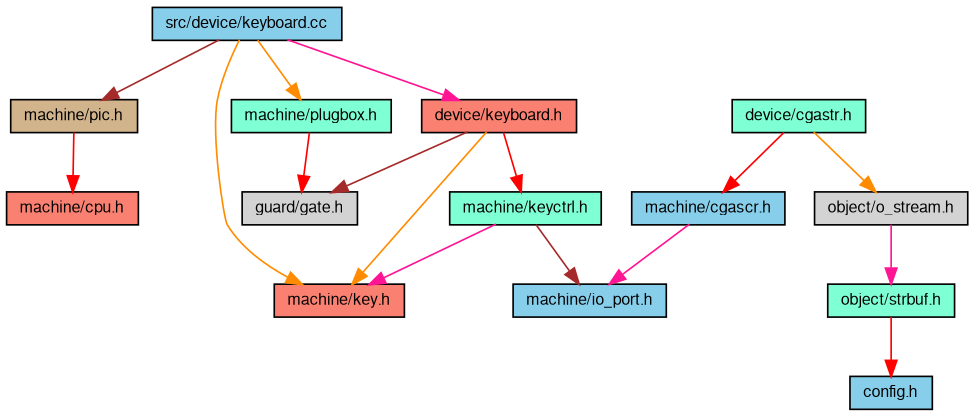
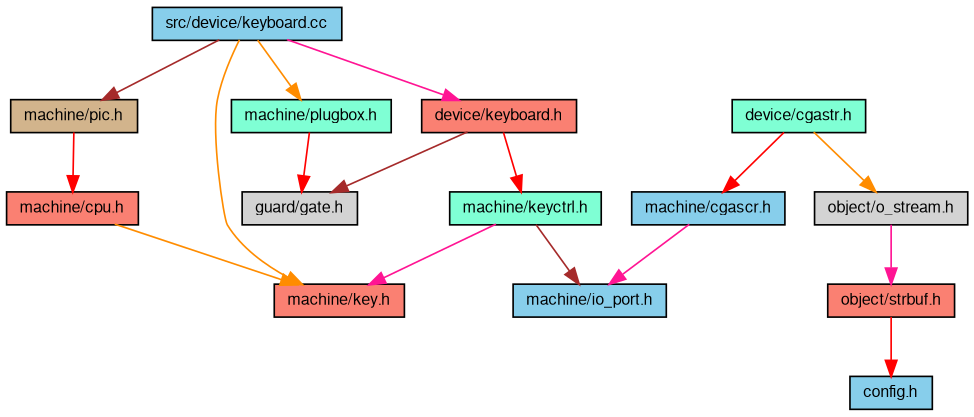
edge "device/keyboard.h" -> "machine/key.h": now "machine/cpu.h" -> "machine/key.h"
node "object/strbuf.h": fillcolor aquamarine -> salmon
